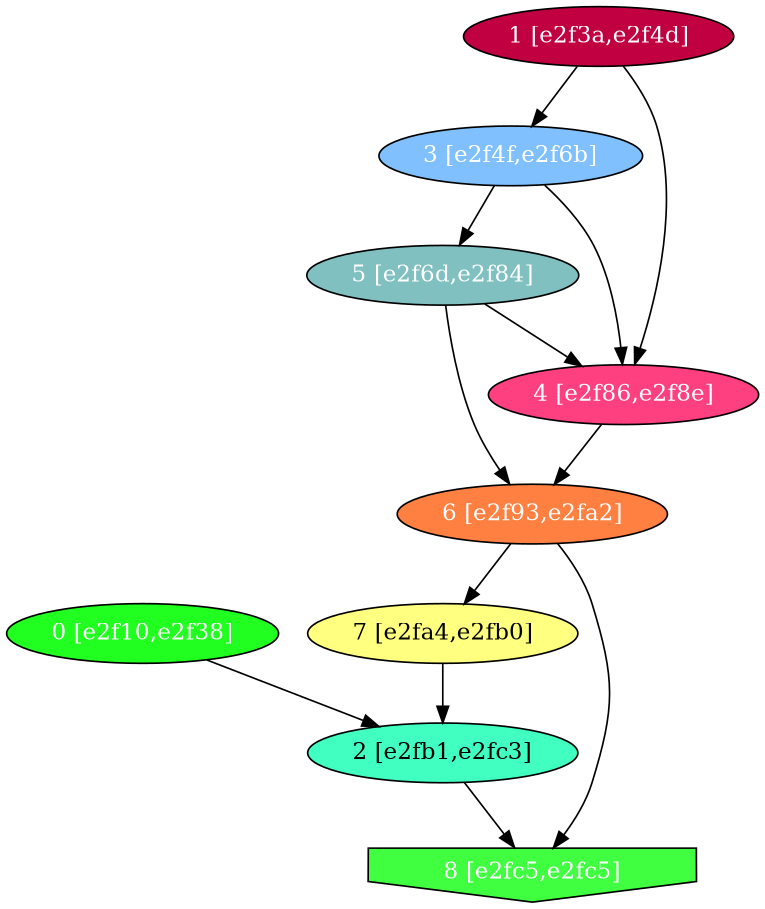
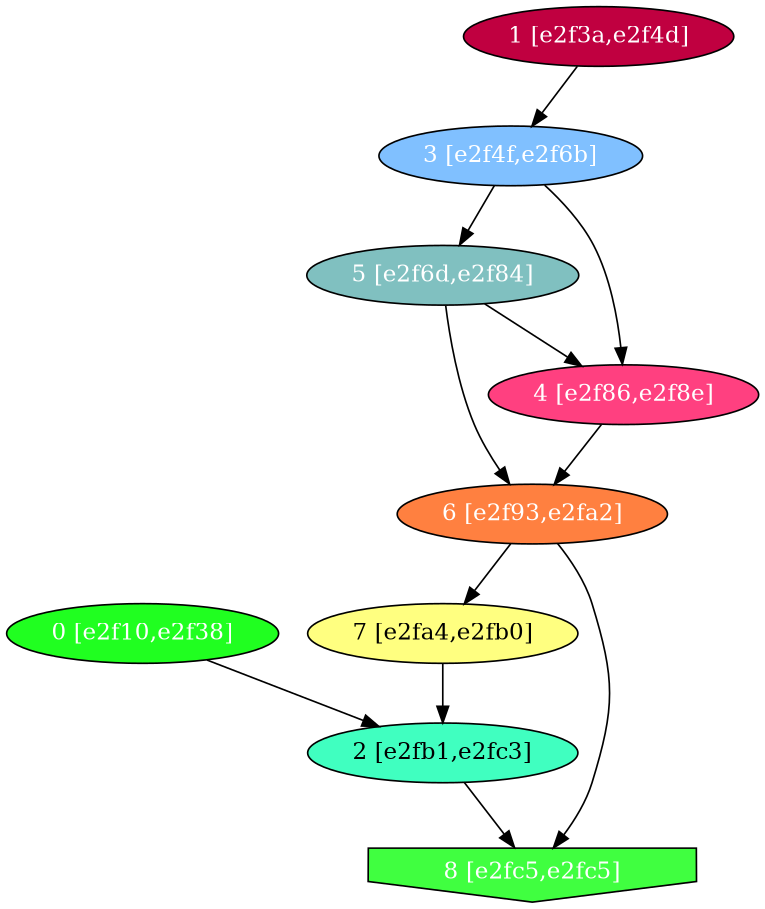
edge "1 [e2f3a,e2f4d]" -> "4 [e2f86,e2f8e]": removed
